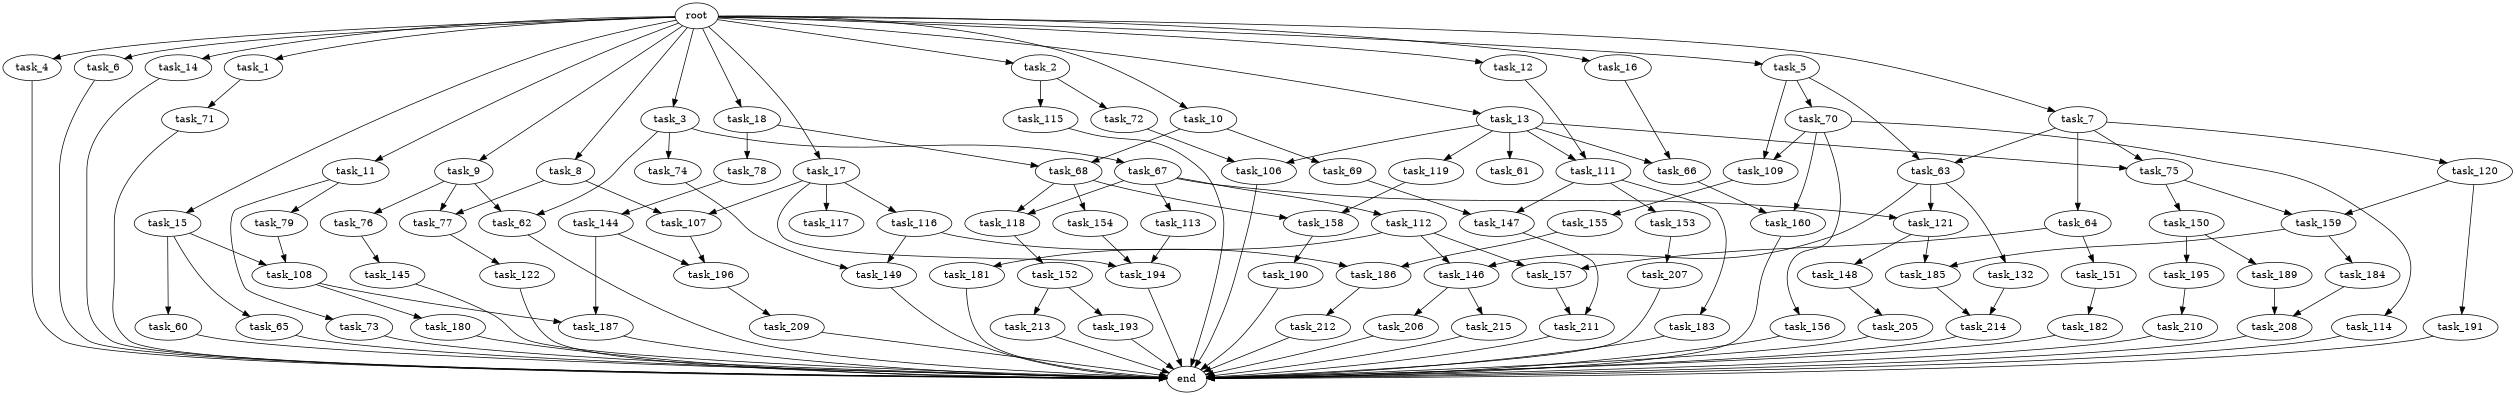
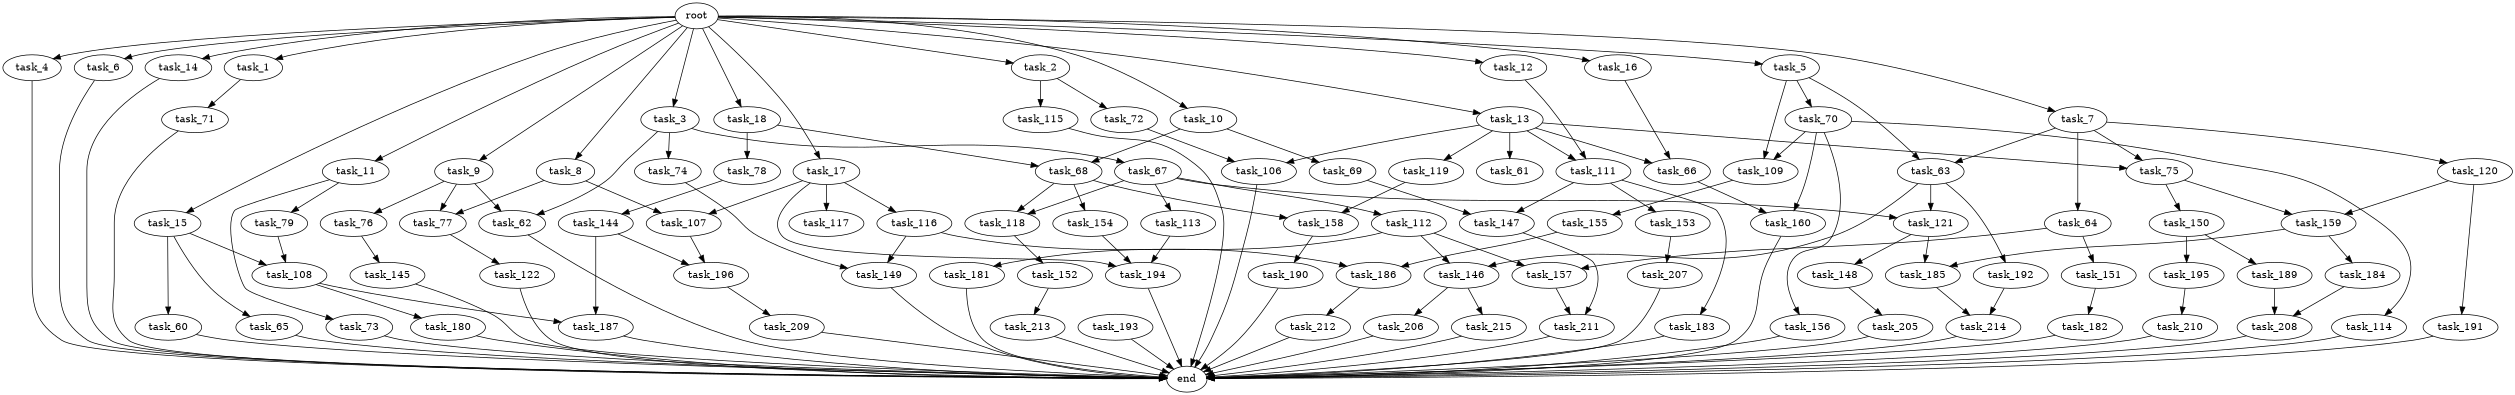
node "task_132": label "task_132" -> "task_192"
edge "task_152" -> "task_193": removed
